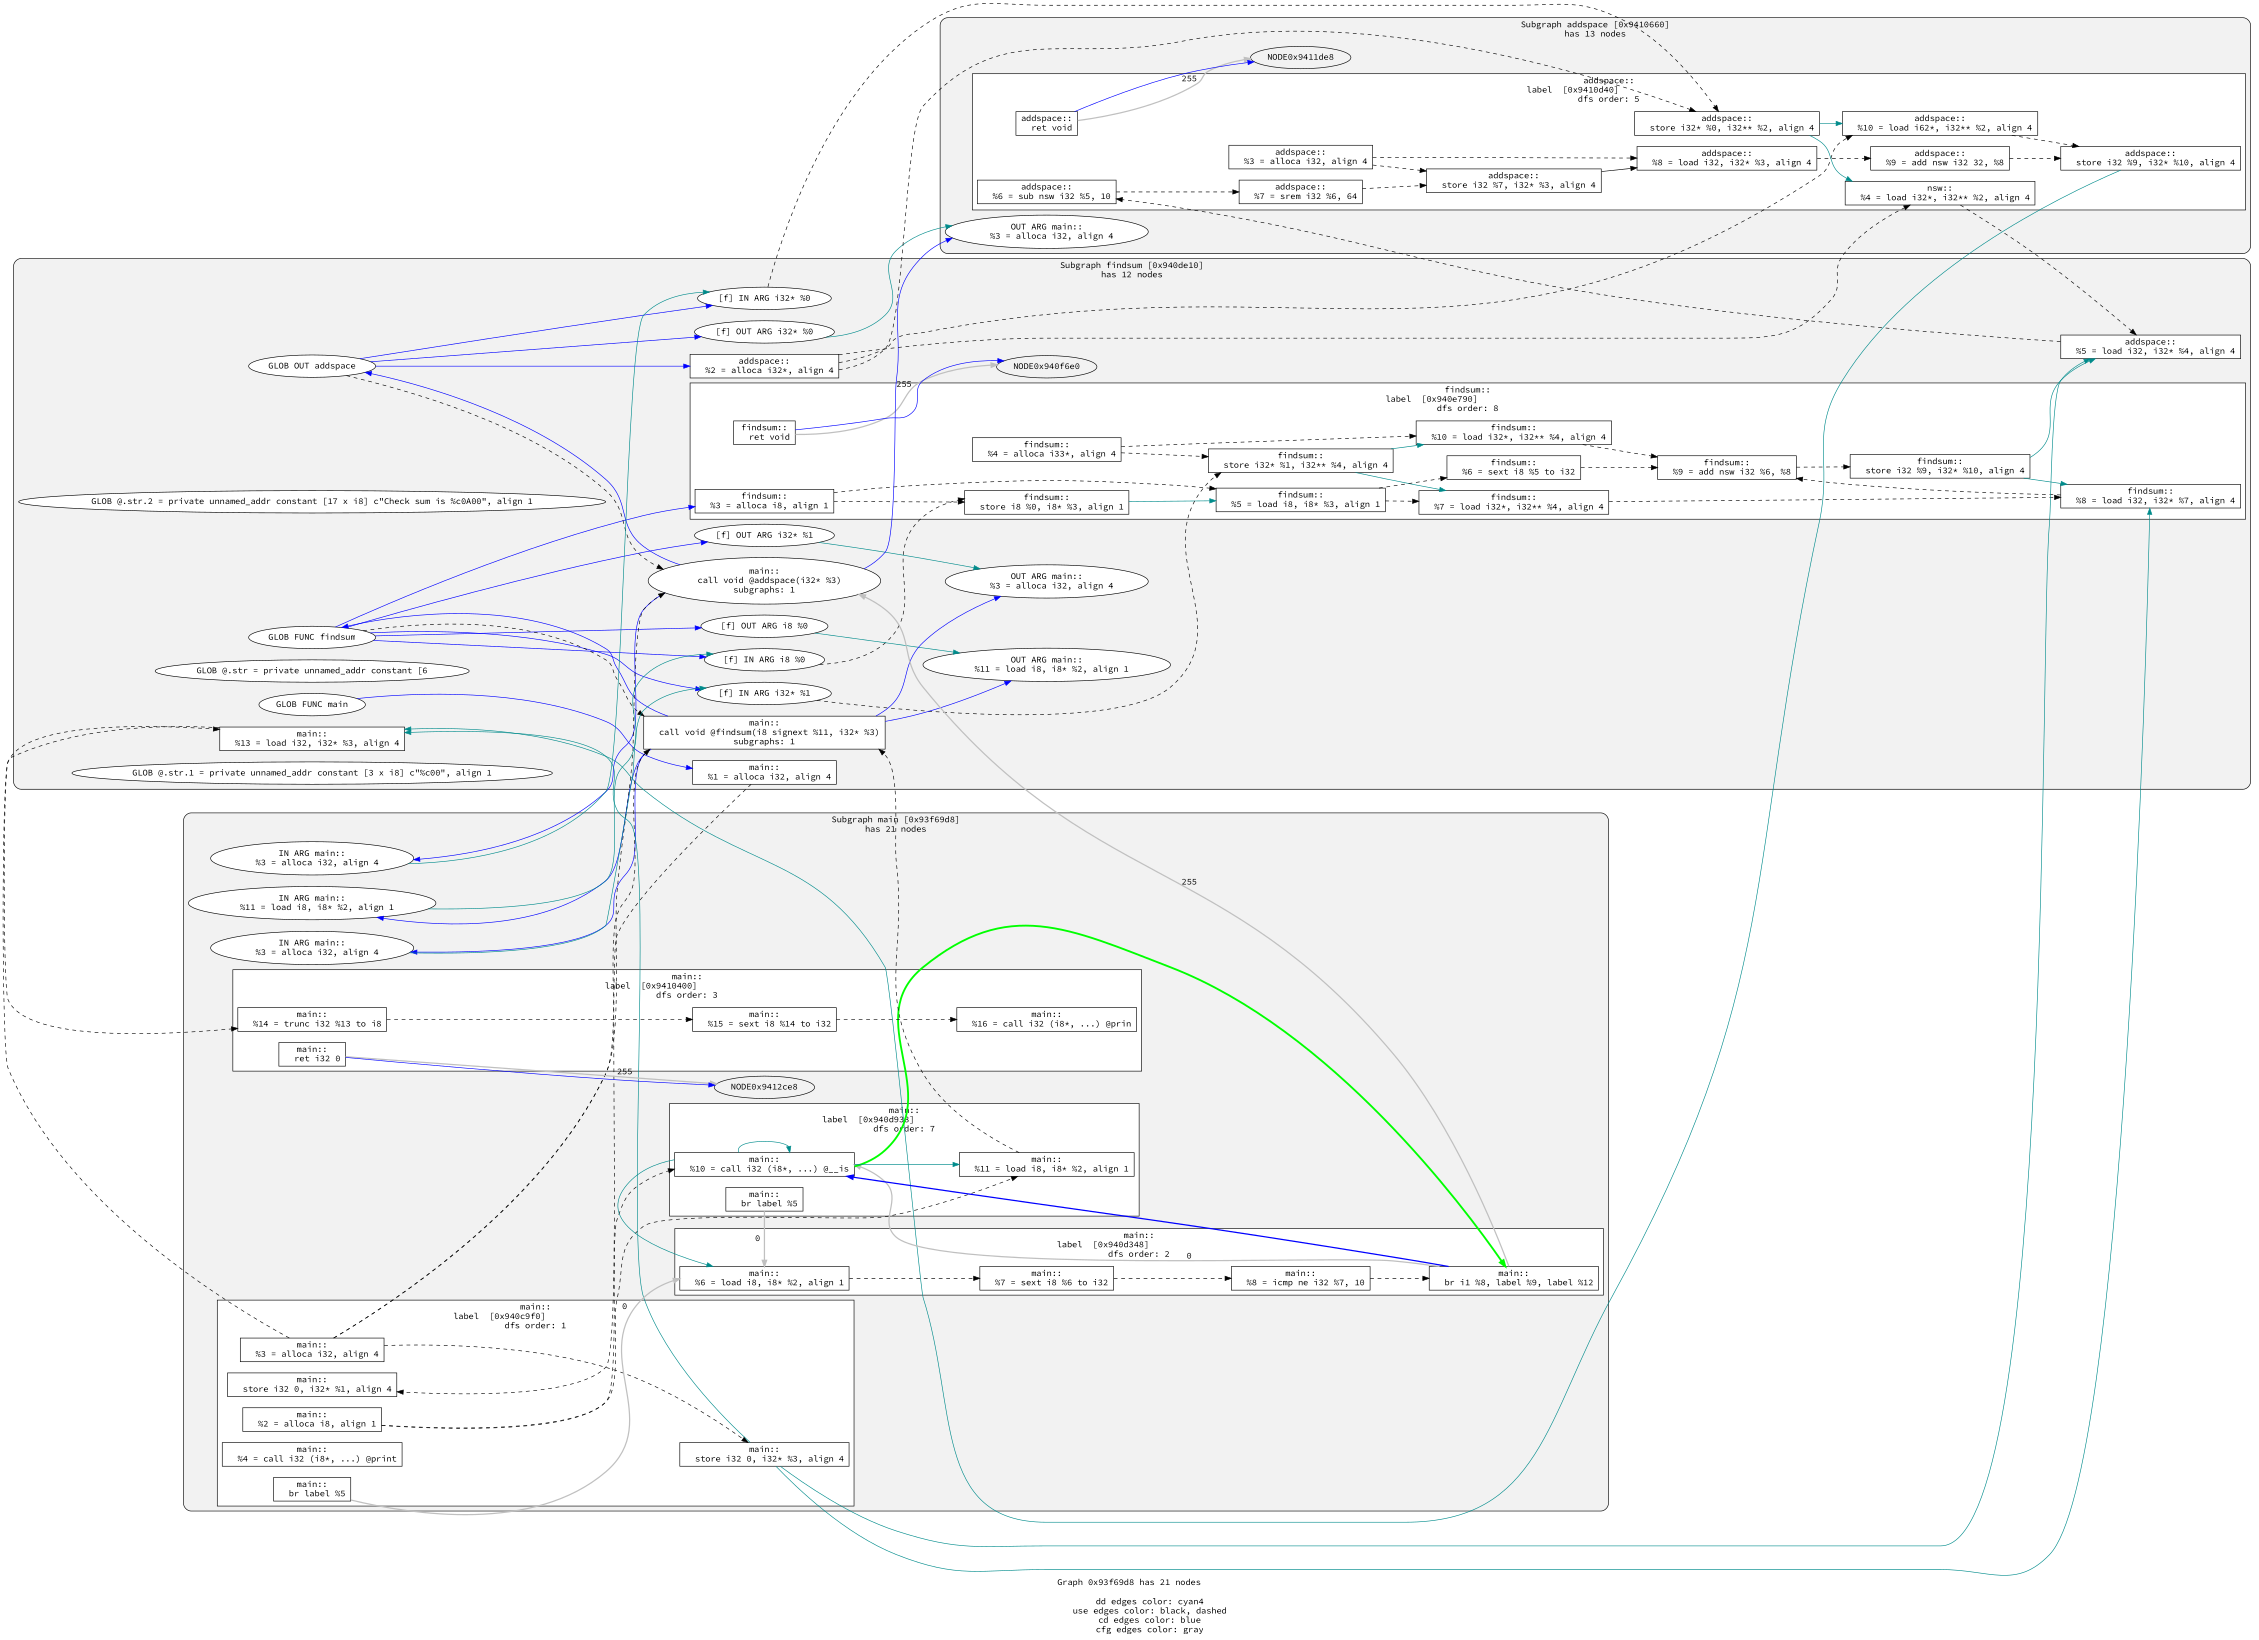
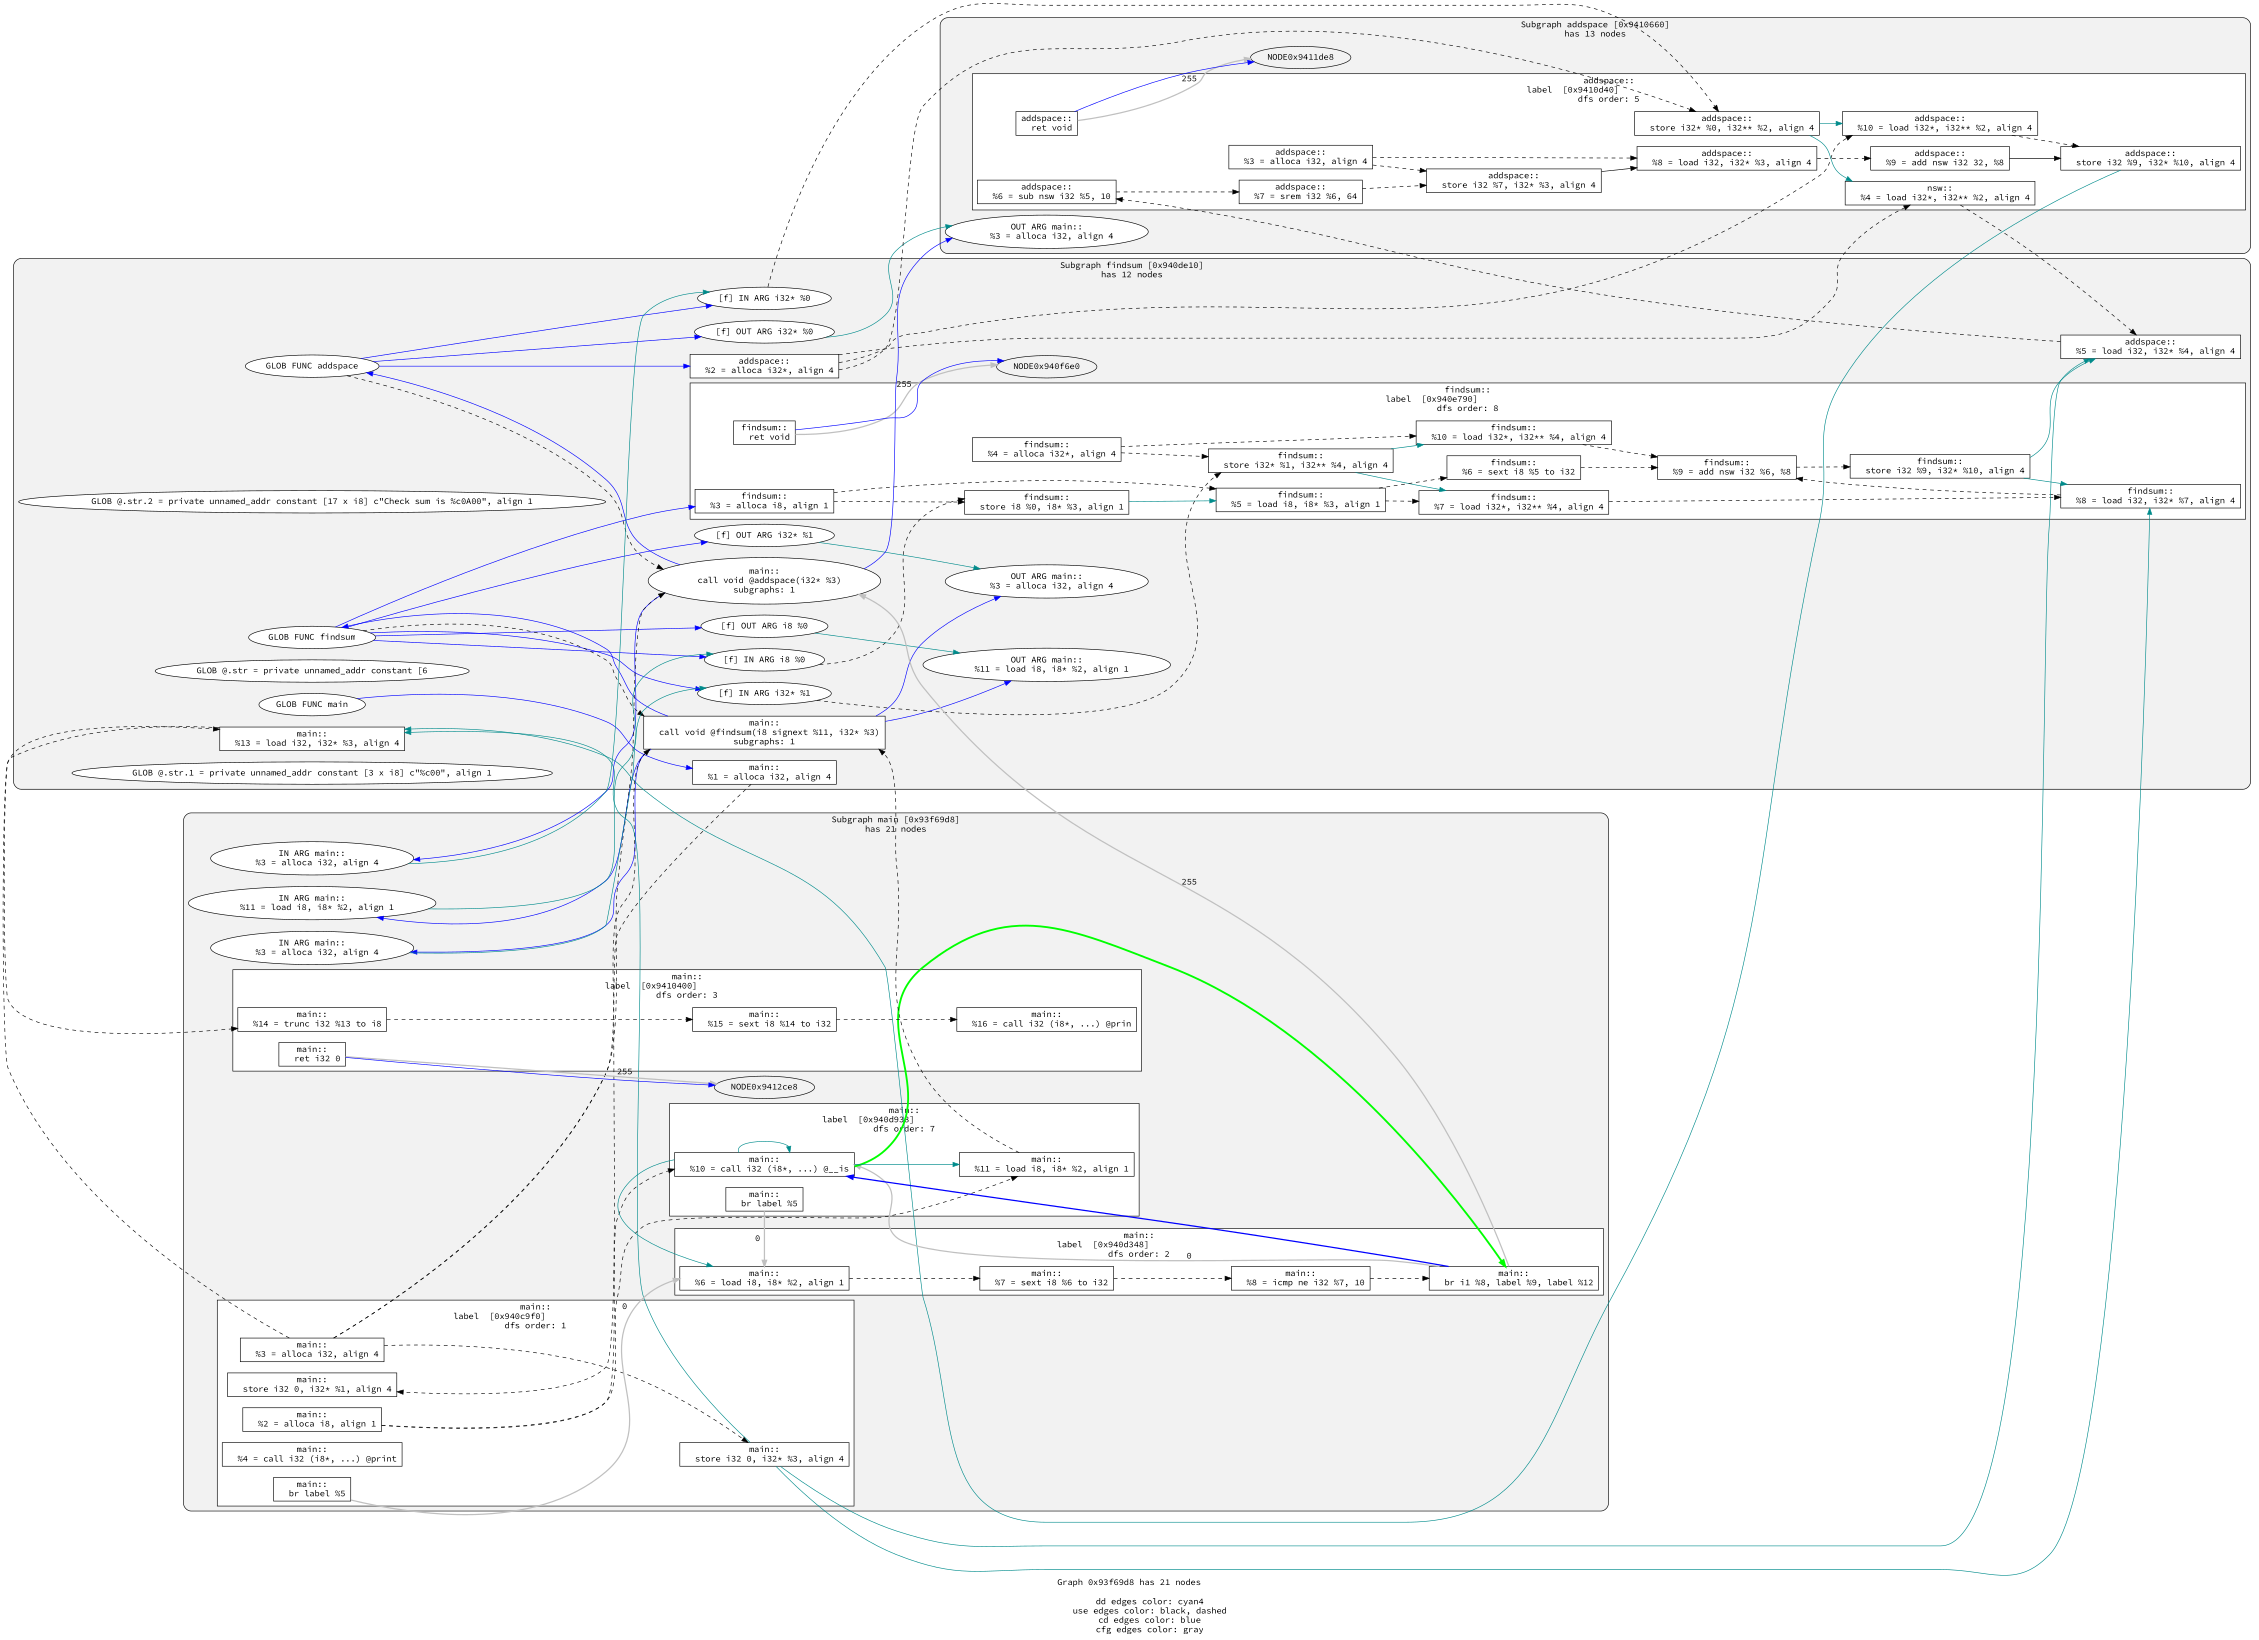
node "addspace:: %10 = load i62*, i32** %2, align 4": label "addspace:: %10 = load i62*, i32** %2, align 4" -> "addspace:: %10 = load i32*, i32** %2, align 4"
edge "addspace:: %9 = add nsw i32 32, %8" -> "addspace:: store i32 %9, i32* %10, align 4": style dashed -> solid
node "GLOB OUT addspace": label "GLOB OUT addspace" -> "GLOB FUNC addspace"
node "findsum:: %4 = alloca i33*, align 4": label "findsum:: %4 = alloca i33*, align 4" -> "findsum:: %4 = alloca i32*, align 4"
